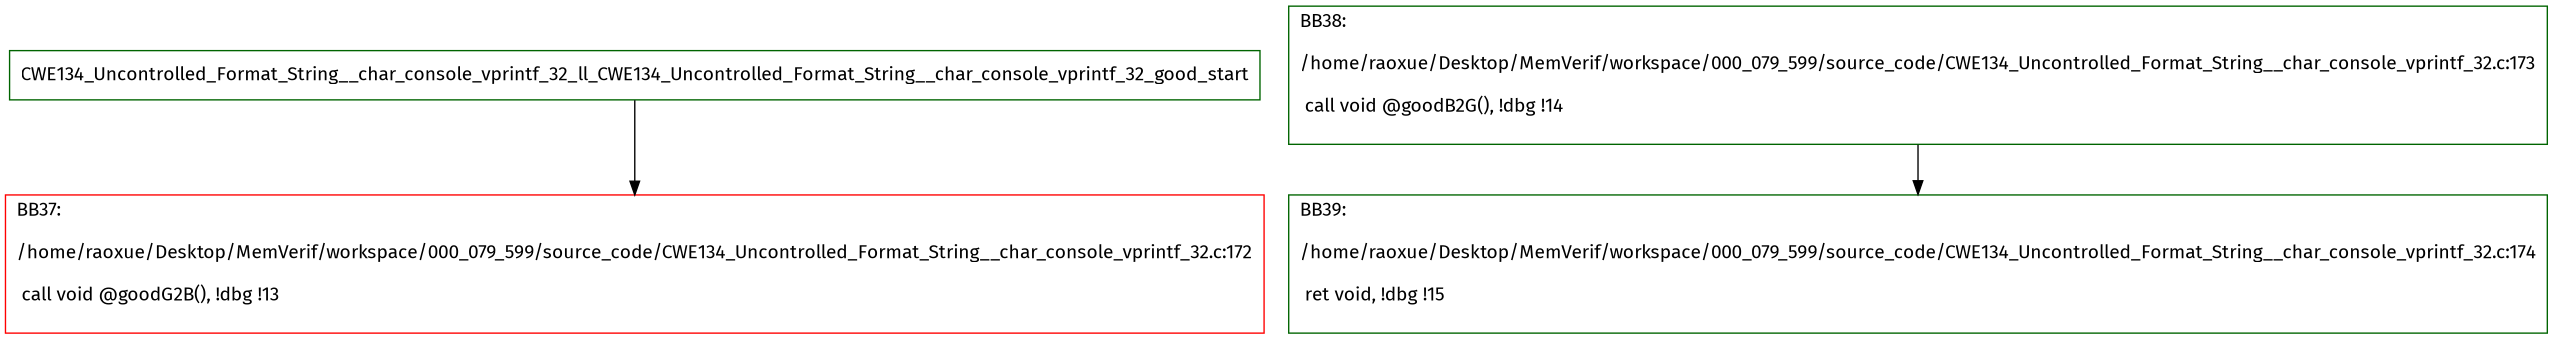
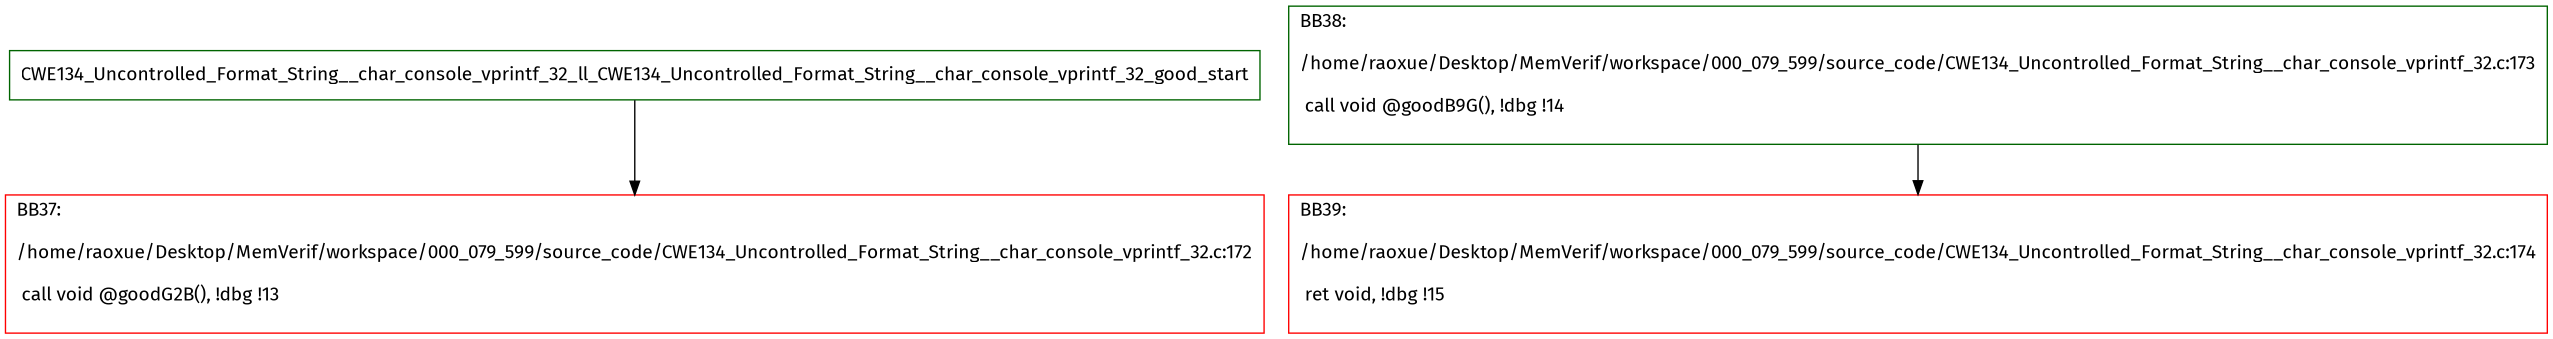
node "BB38:": text "call void @goodB2G(), !dbg !14" -> "call void @goodB9G(), !dbg !14"
node "BB39:": color darkgreen -> red
